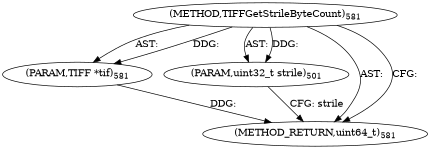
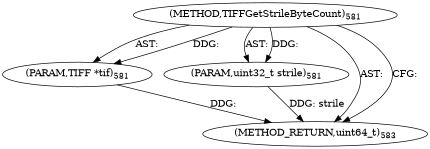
node "(PARAM,uint32_t strile)": text "501" -> "581"
edge "(PARAM,uint32_t strile)" -> "(METHOD_RETURN,uint64_t)": label "CFG: strile" -> "DDG: strile"
node "(METHOD_RETURN,uint64_t)": text "581" -> "583"
